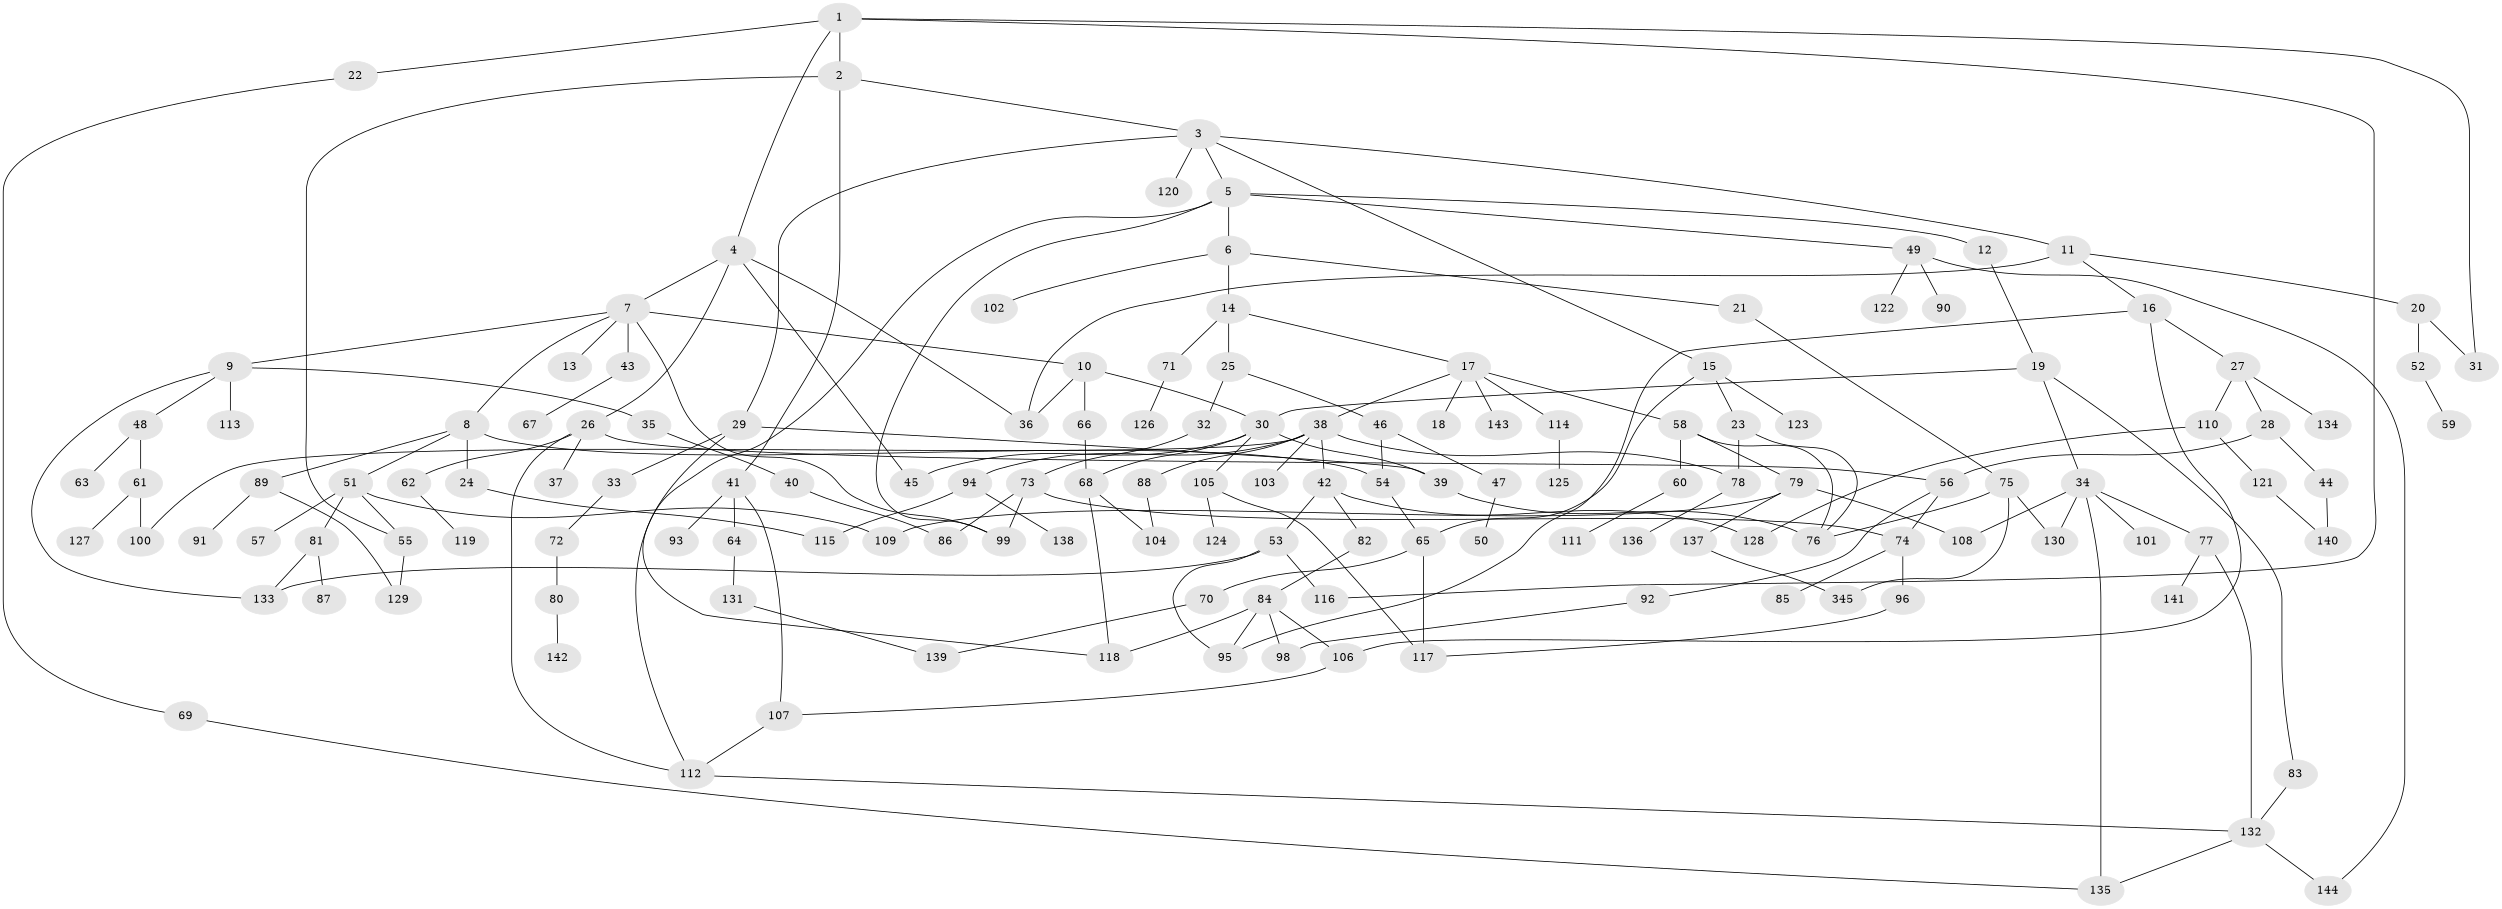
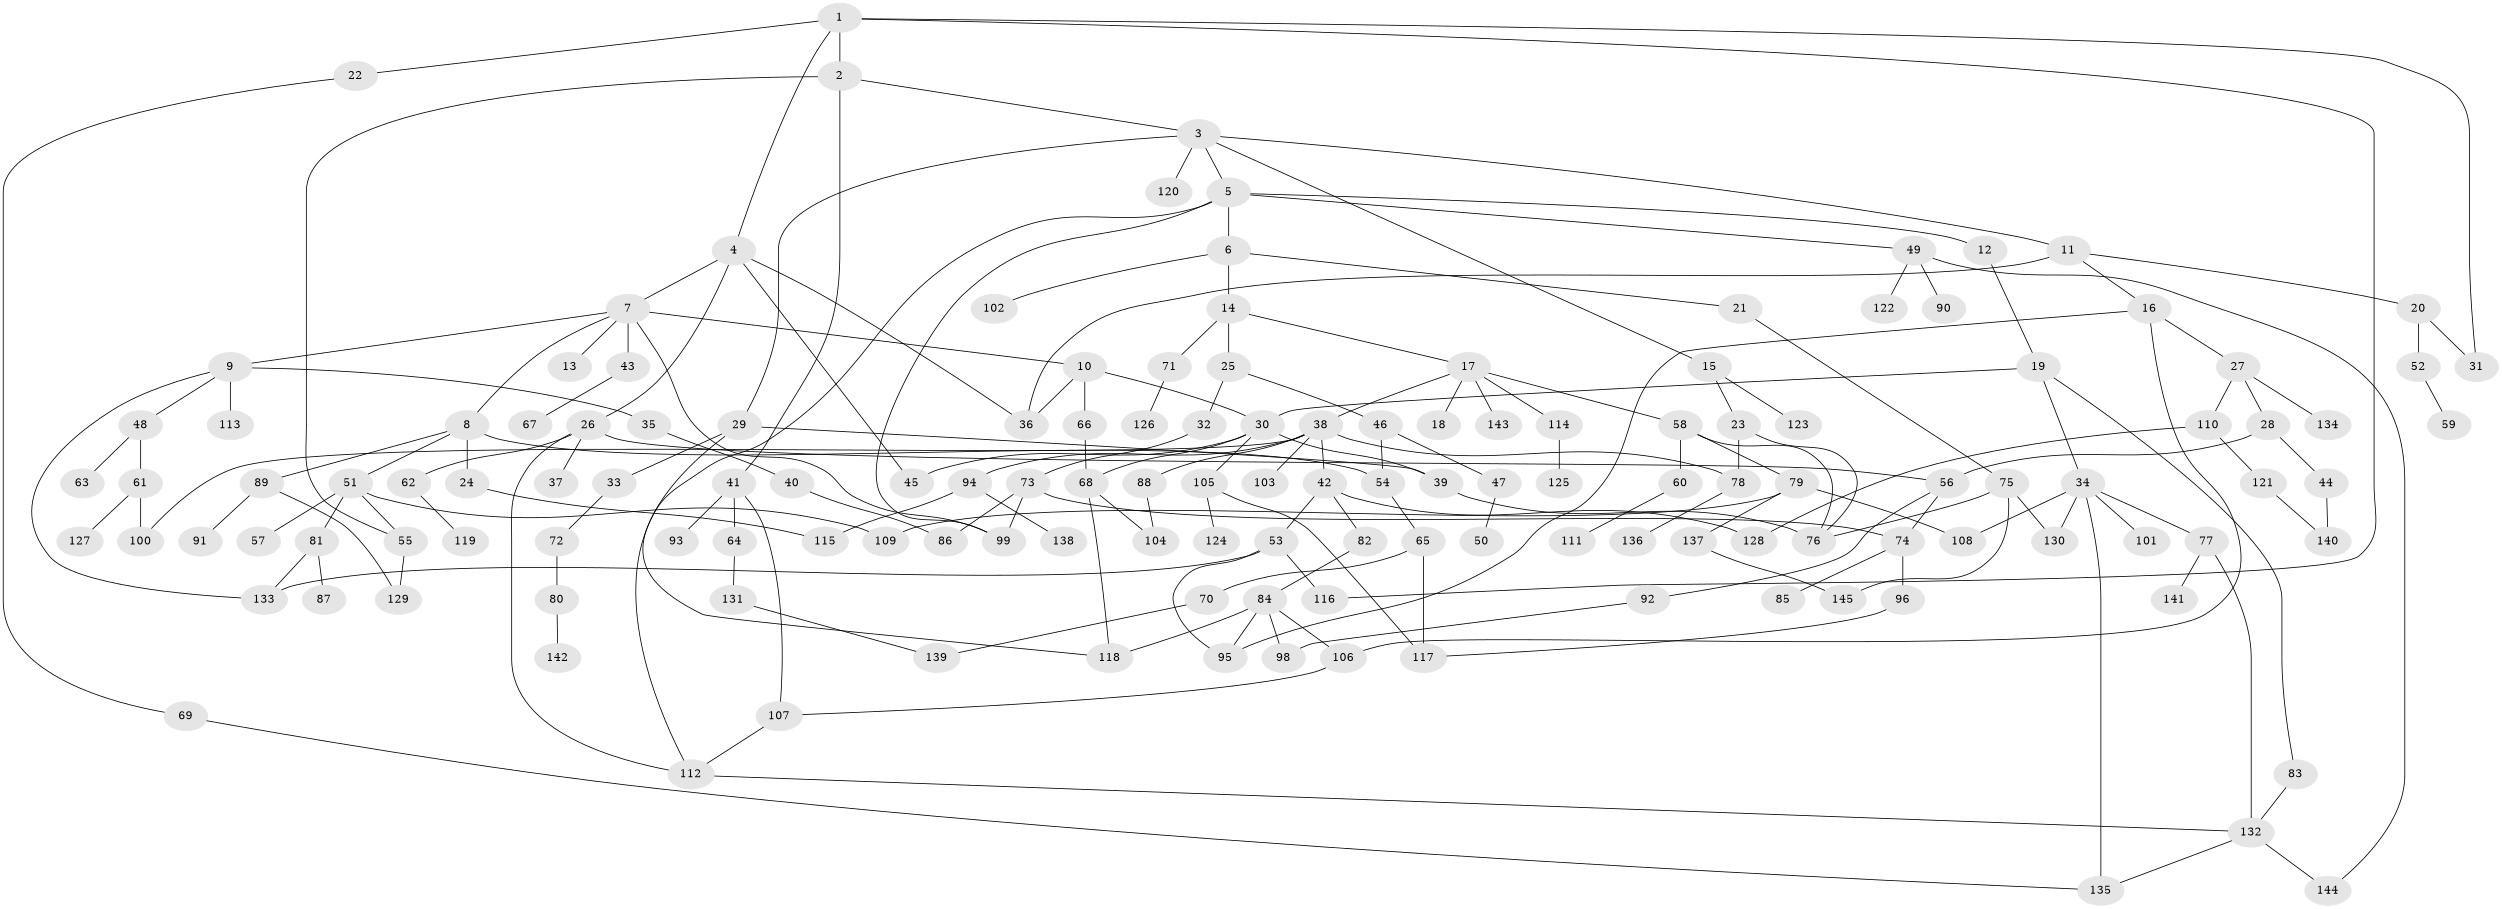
edge "15" -- "65": removed
node "345": label "345" -> "145"
